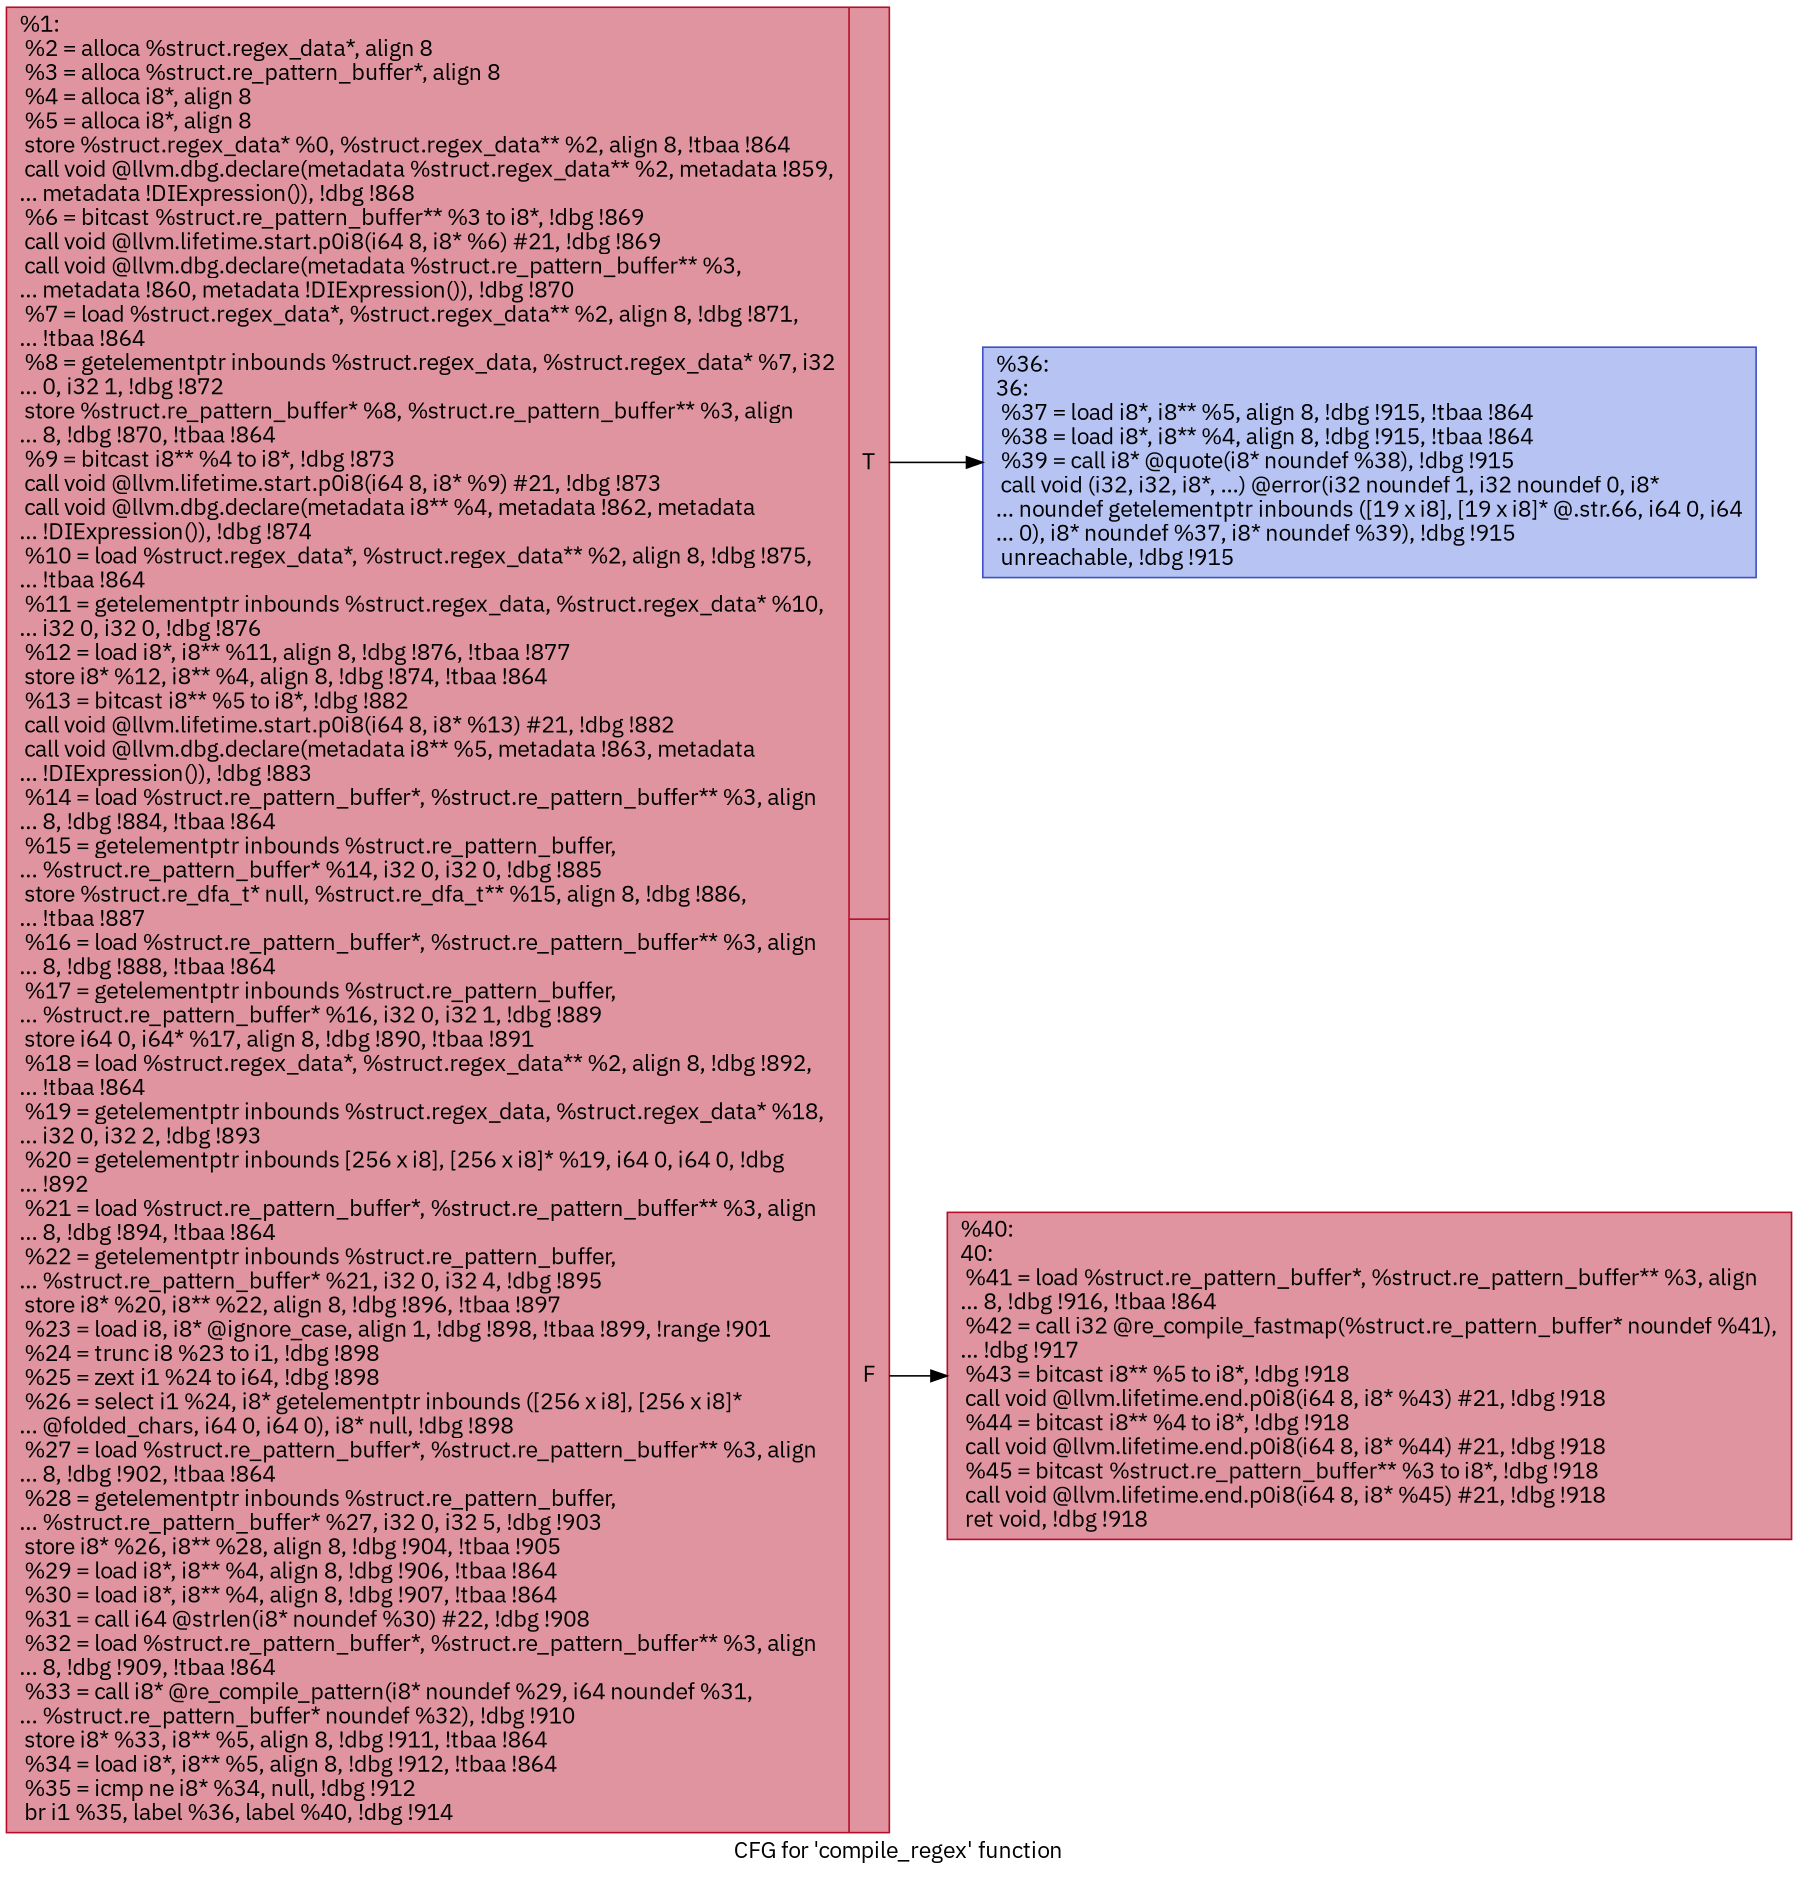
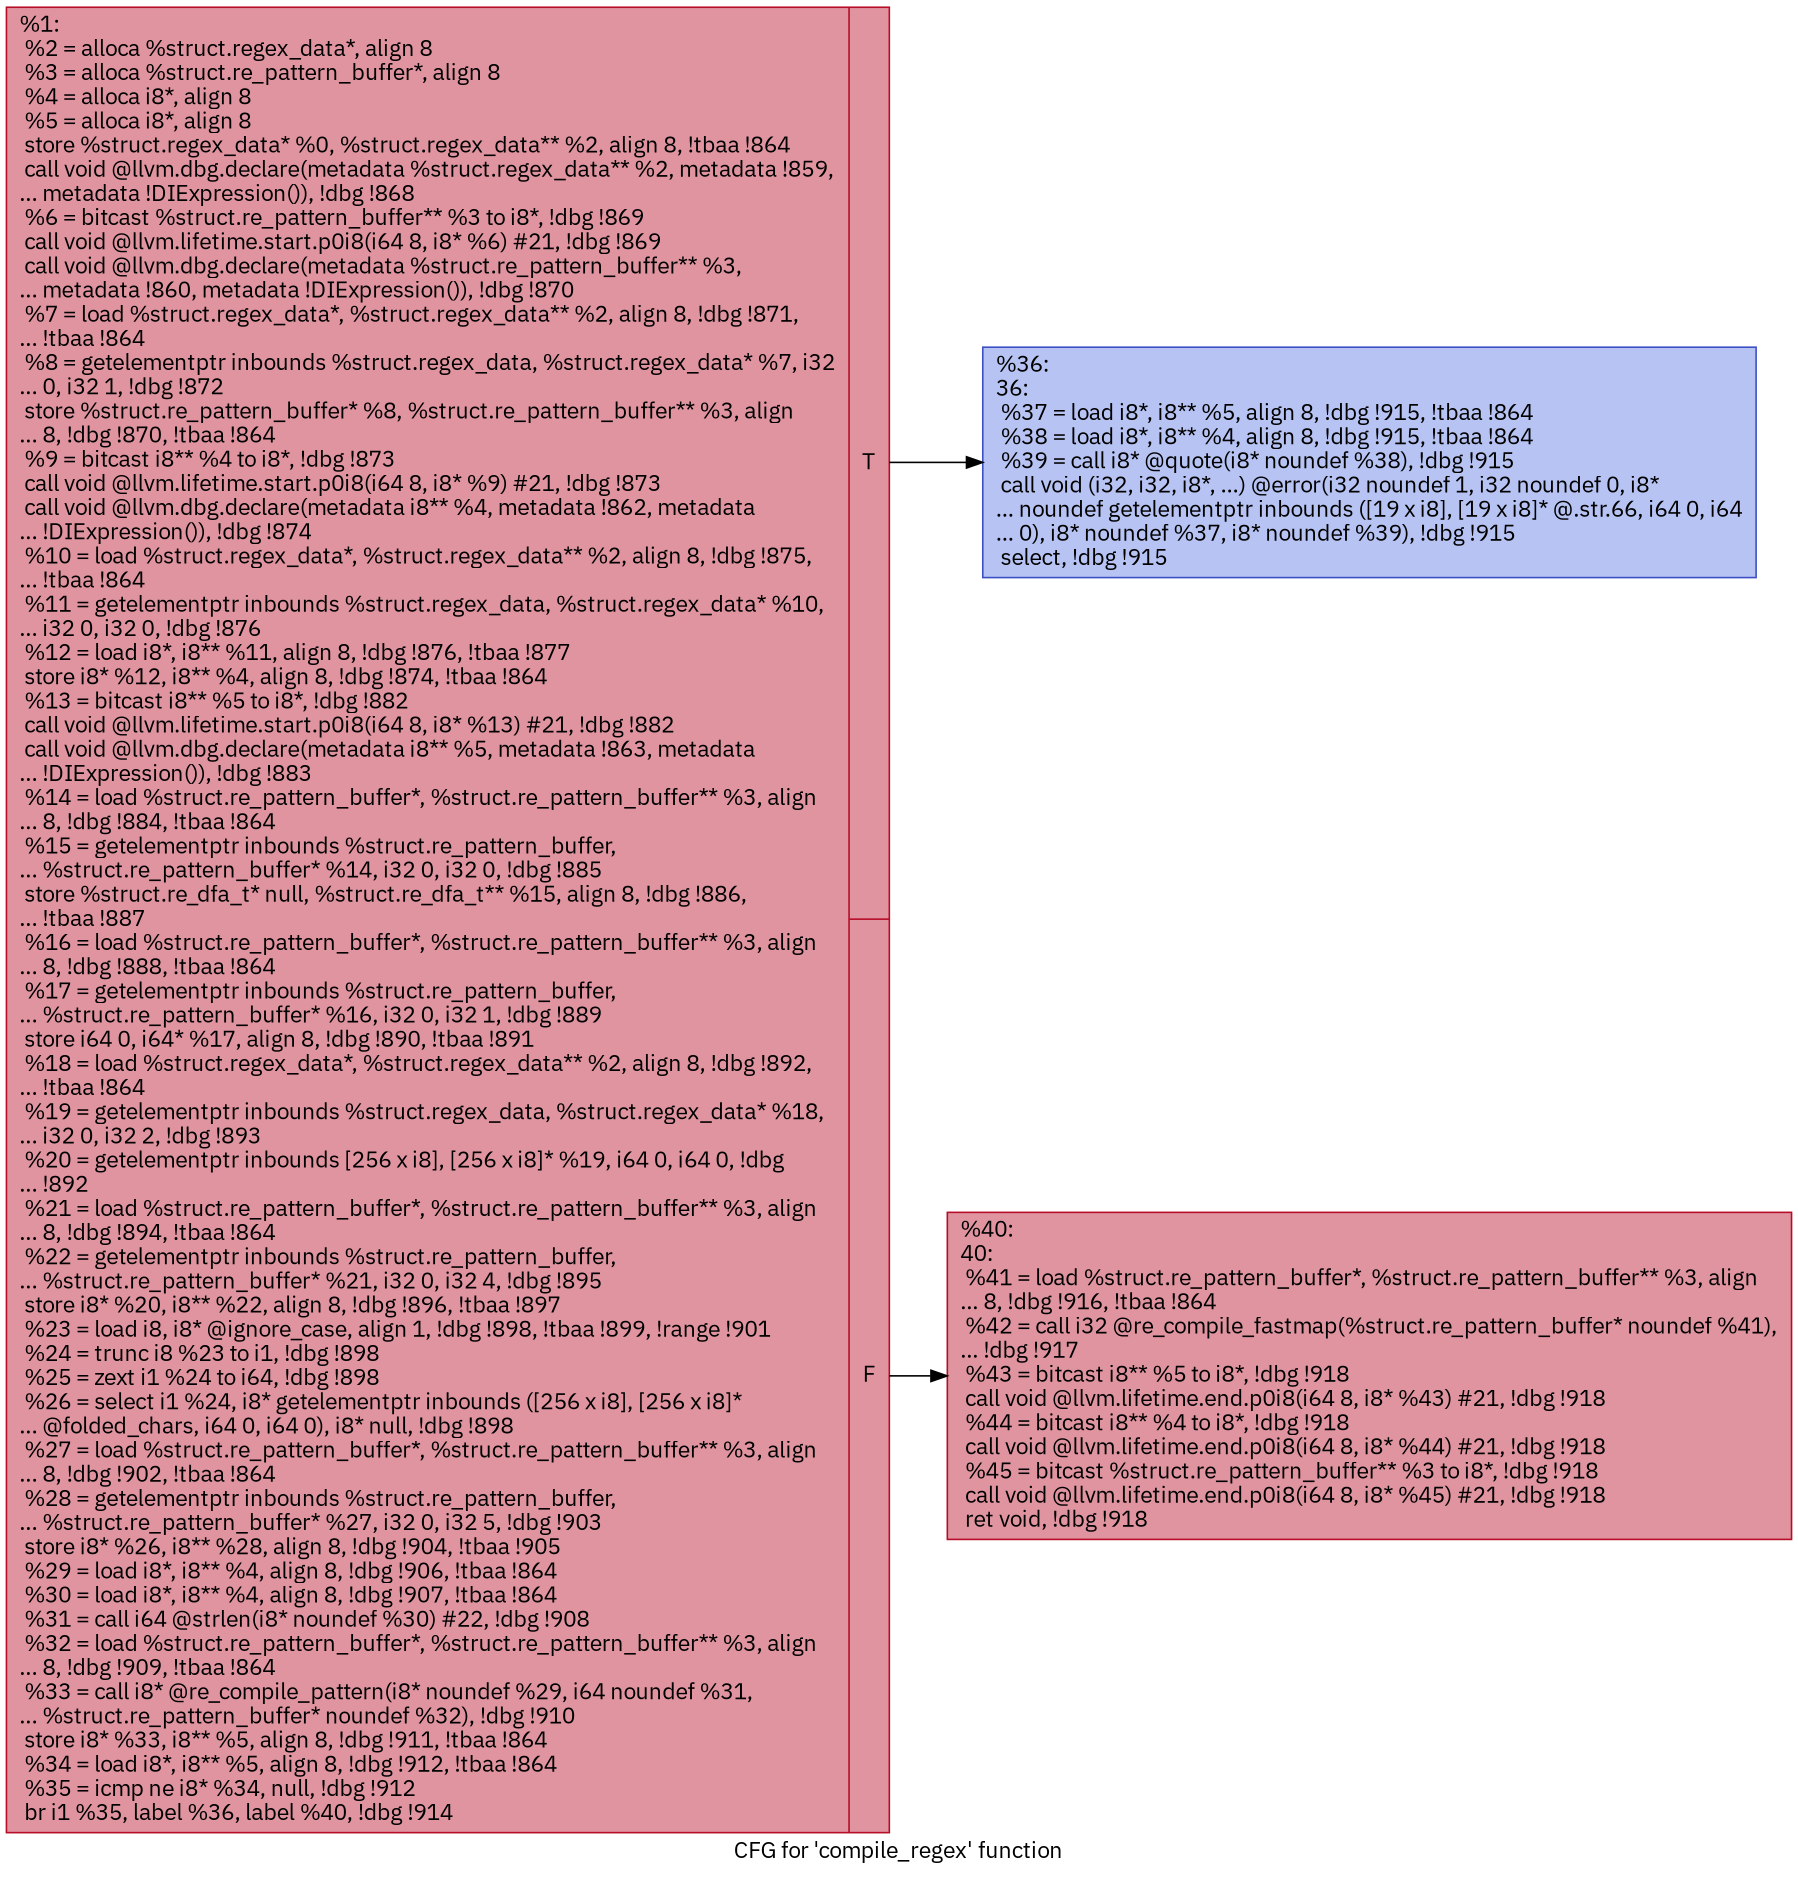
node "%36:": text "unreachable, !dbg !915" -> "select, !dbg !915"
